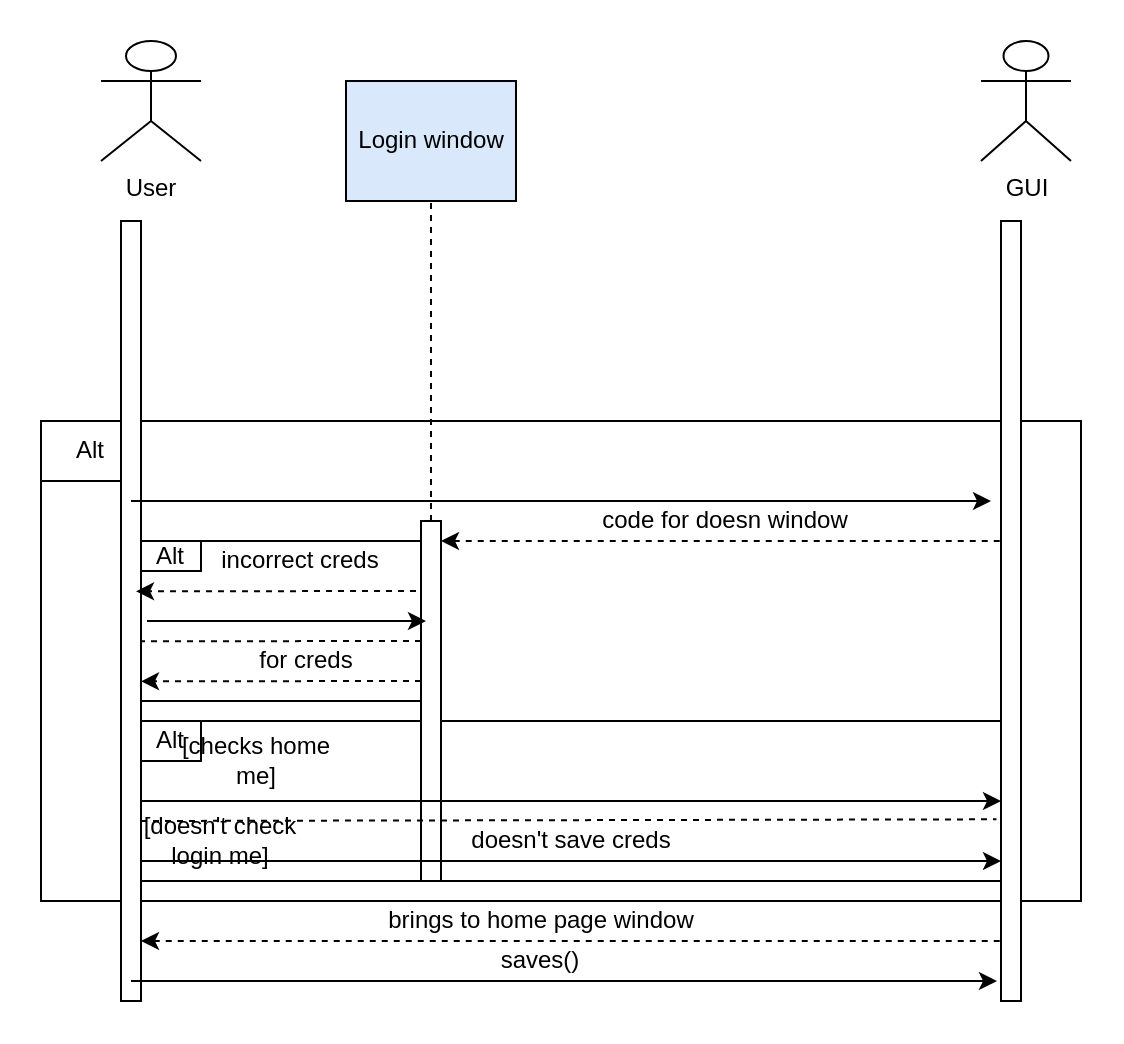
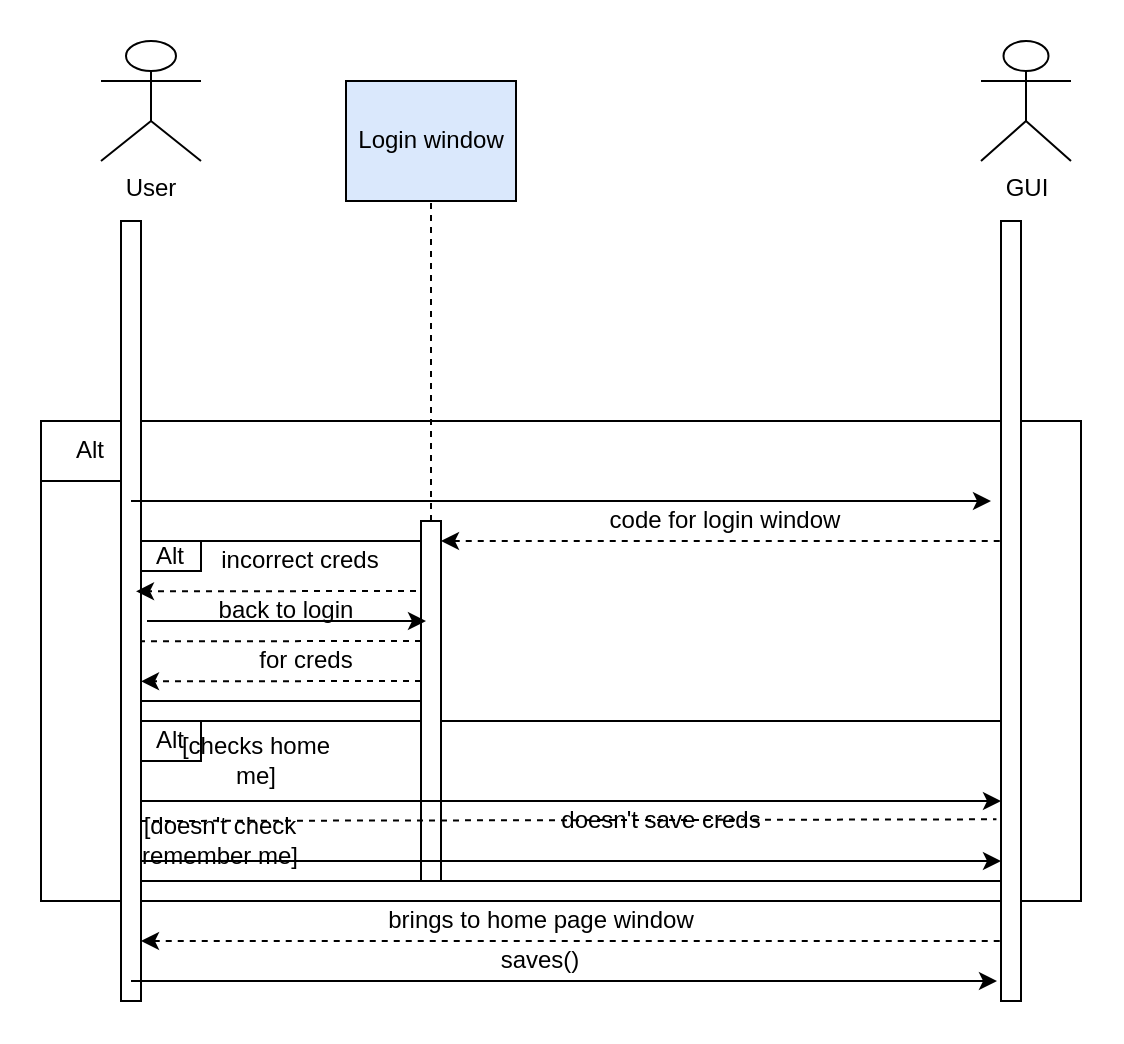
node "code for doesn window": label "code for doesn window" -> "code for login window"
node "back to login": added
node "[doesn't check login me]": label "[doesn't check login me]" -> "[doesn't check remember me]"
node "doesn't save creds": moved (571, 841) -> (661, 821)
